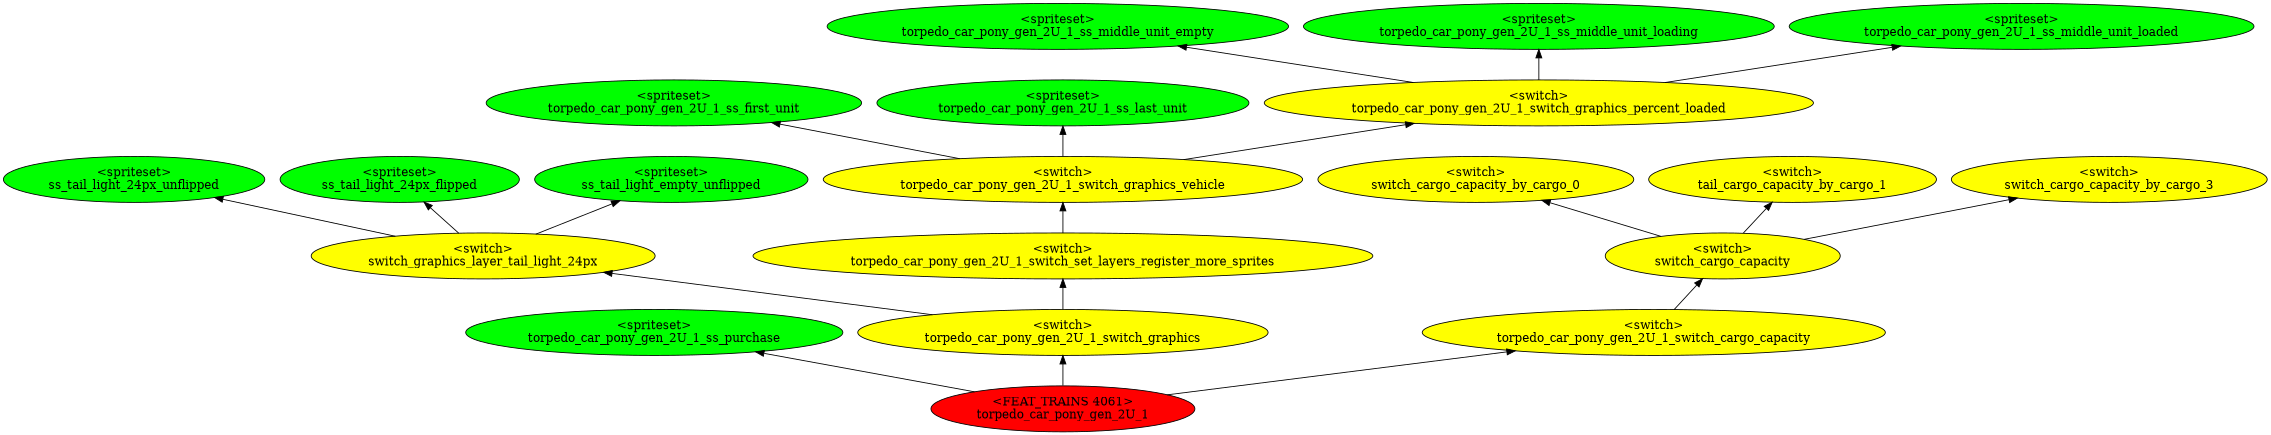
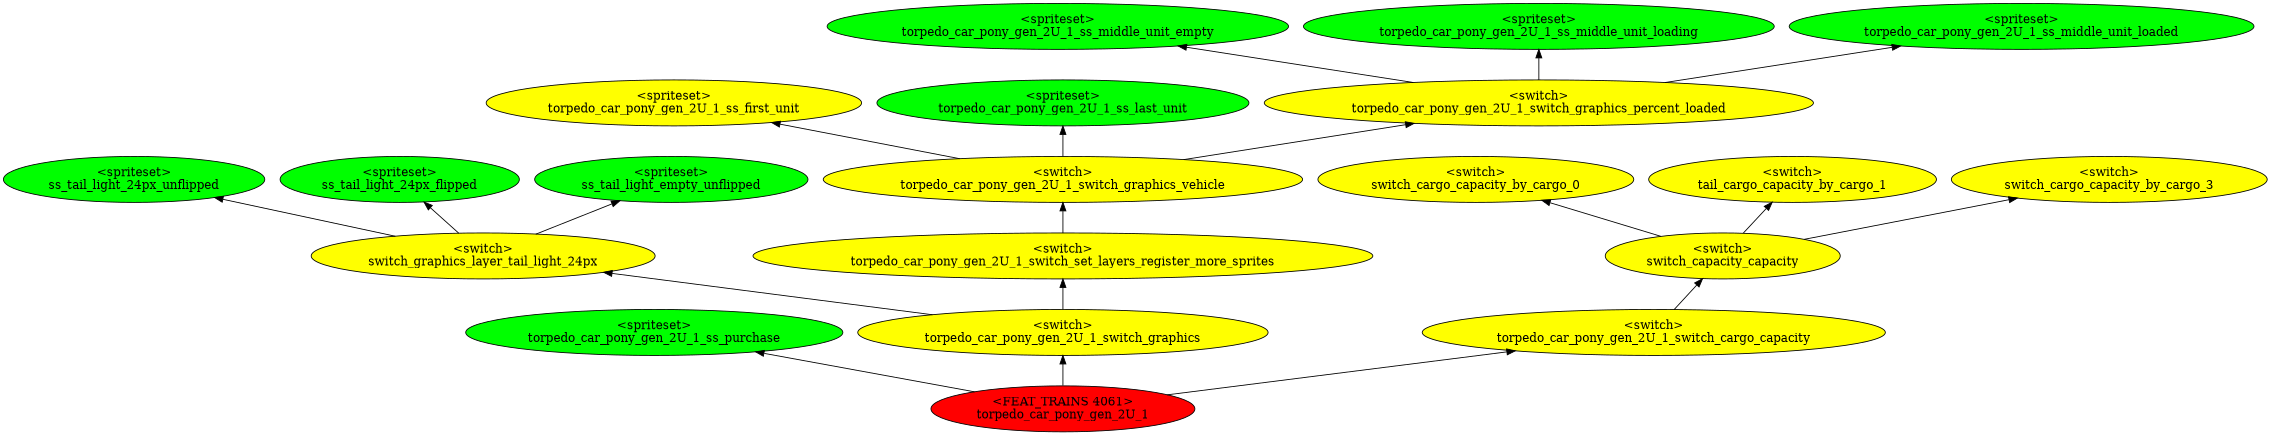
node "<spriteset> torpedo_car_pony_gen_2U_1_ss_first_unit": fillcolor green -> yellow
node "<switch> switch_cargo_capacity": label "<switch> switch_cargo_capacity" -> "<switch> switch_capacity_capacity"
